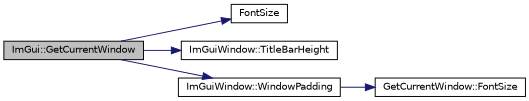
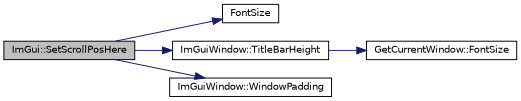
node "ImGui::GetCurrentWindow": label "ImGui::GetCurrentWindow" -> "ImGui::SetScrollPosHere"
edge "ImGuiWindow::WindowPadding" -> "GetCurrentWindow::FontSize": now "ImGuiWindow::TitleBarHeight" -> "GetCurrentWindow::FontSize"
